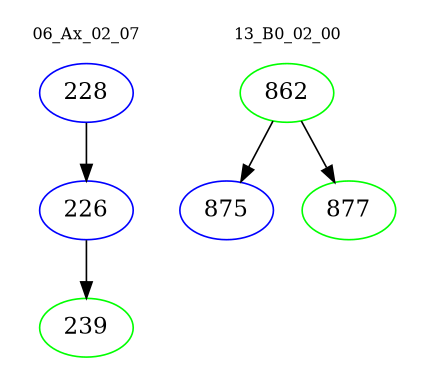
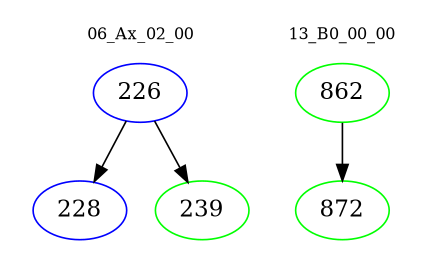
cluster "06_Ax_02_07": label "06_Ax_02_07" -> "06_Ax_02_00"
cluster "13_B0_02_00": label "13_B0_02_00" -> "13_B0_00_00"
edge "228" -> "226": reversed
node "875": removed
node "877": label "877" -> "872"
